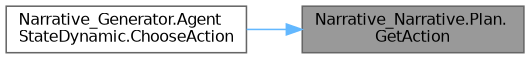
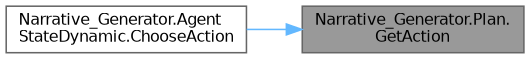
node "Narrative_Narrative.Plan. GetAction": label "Narrative_Narrative.Plan. GetAction" -> "Narrative_Generator.Plan. GetAction"
